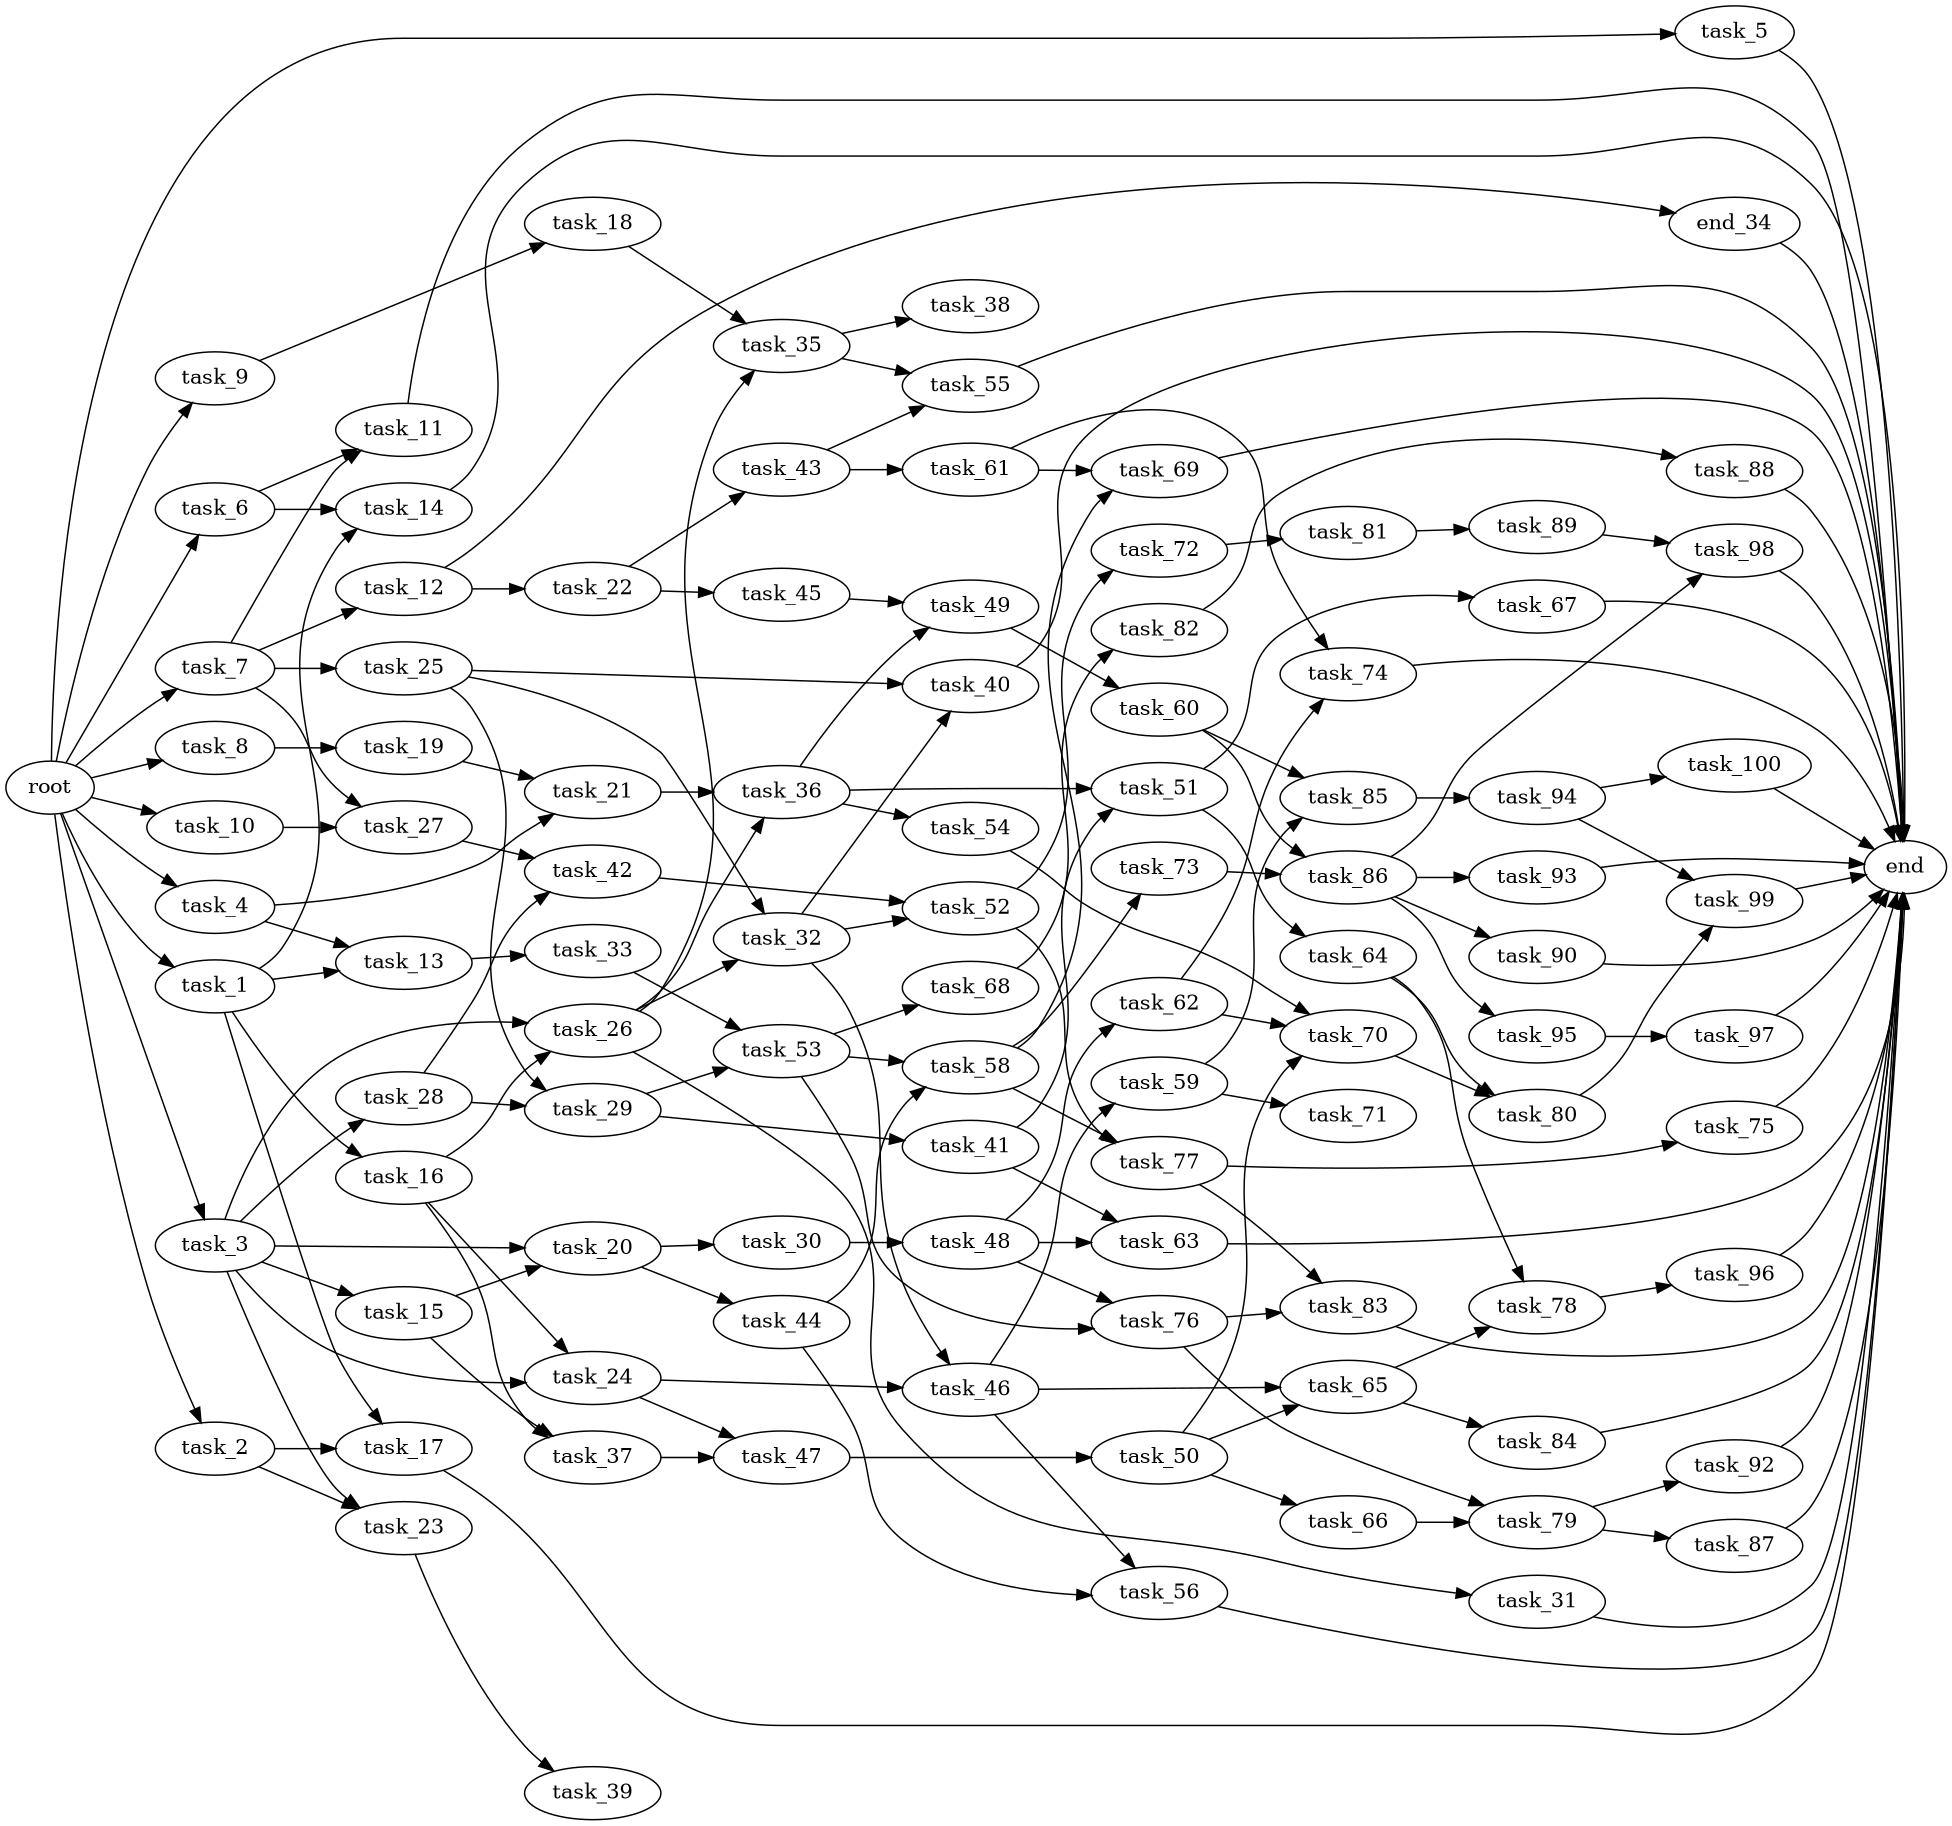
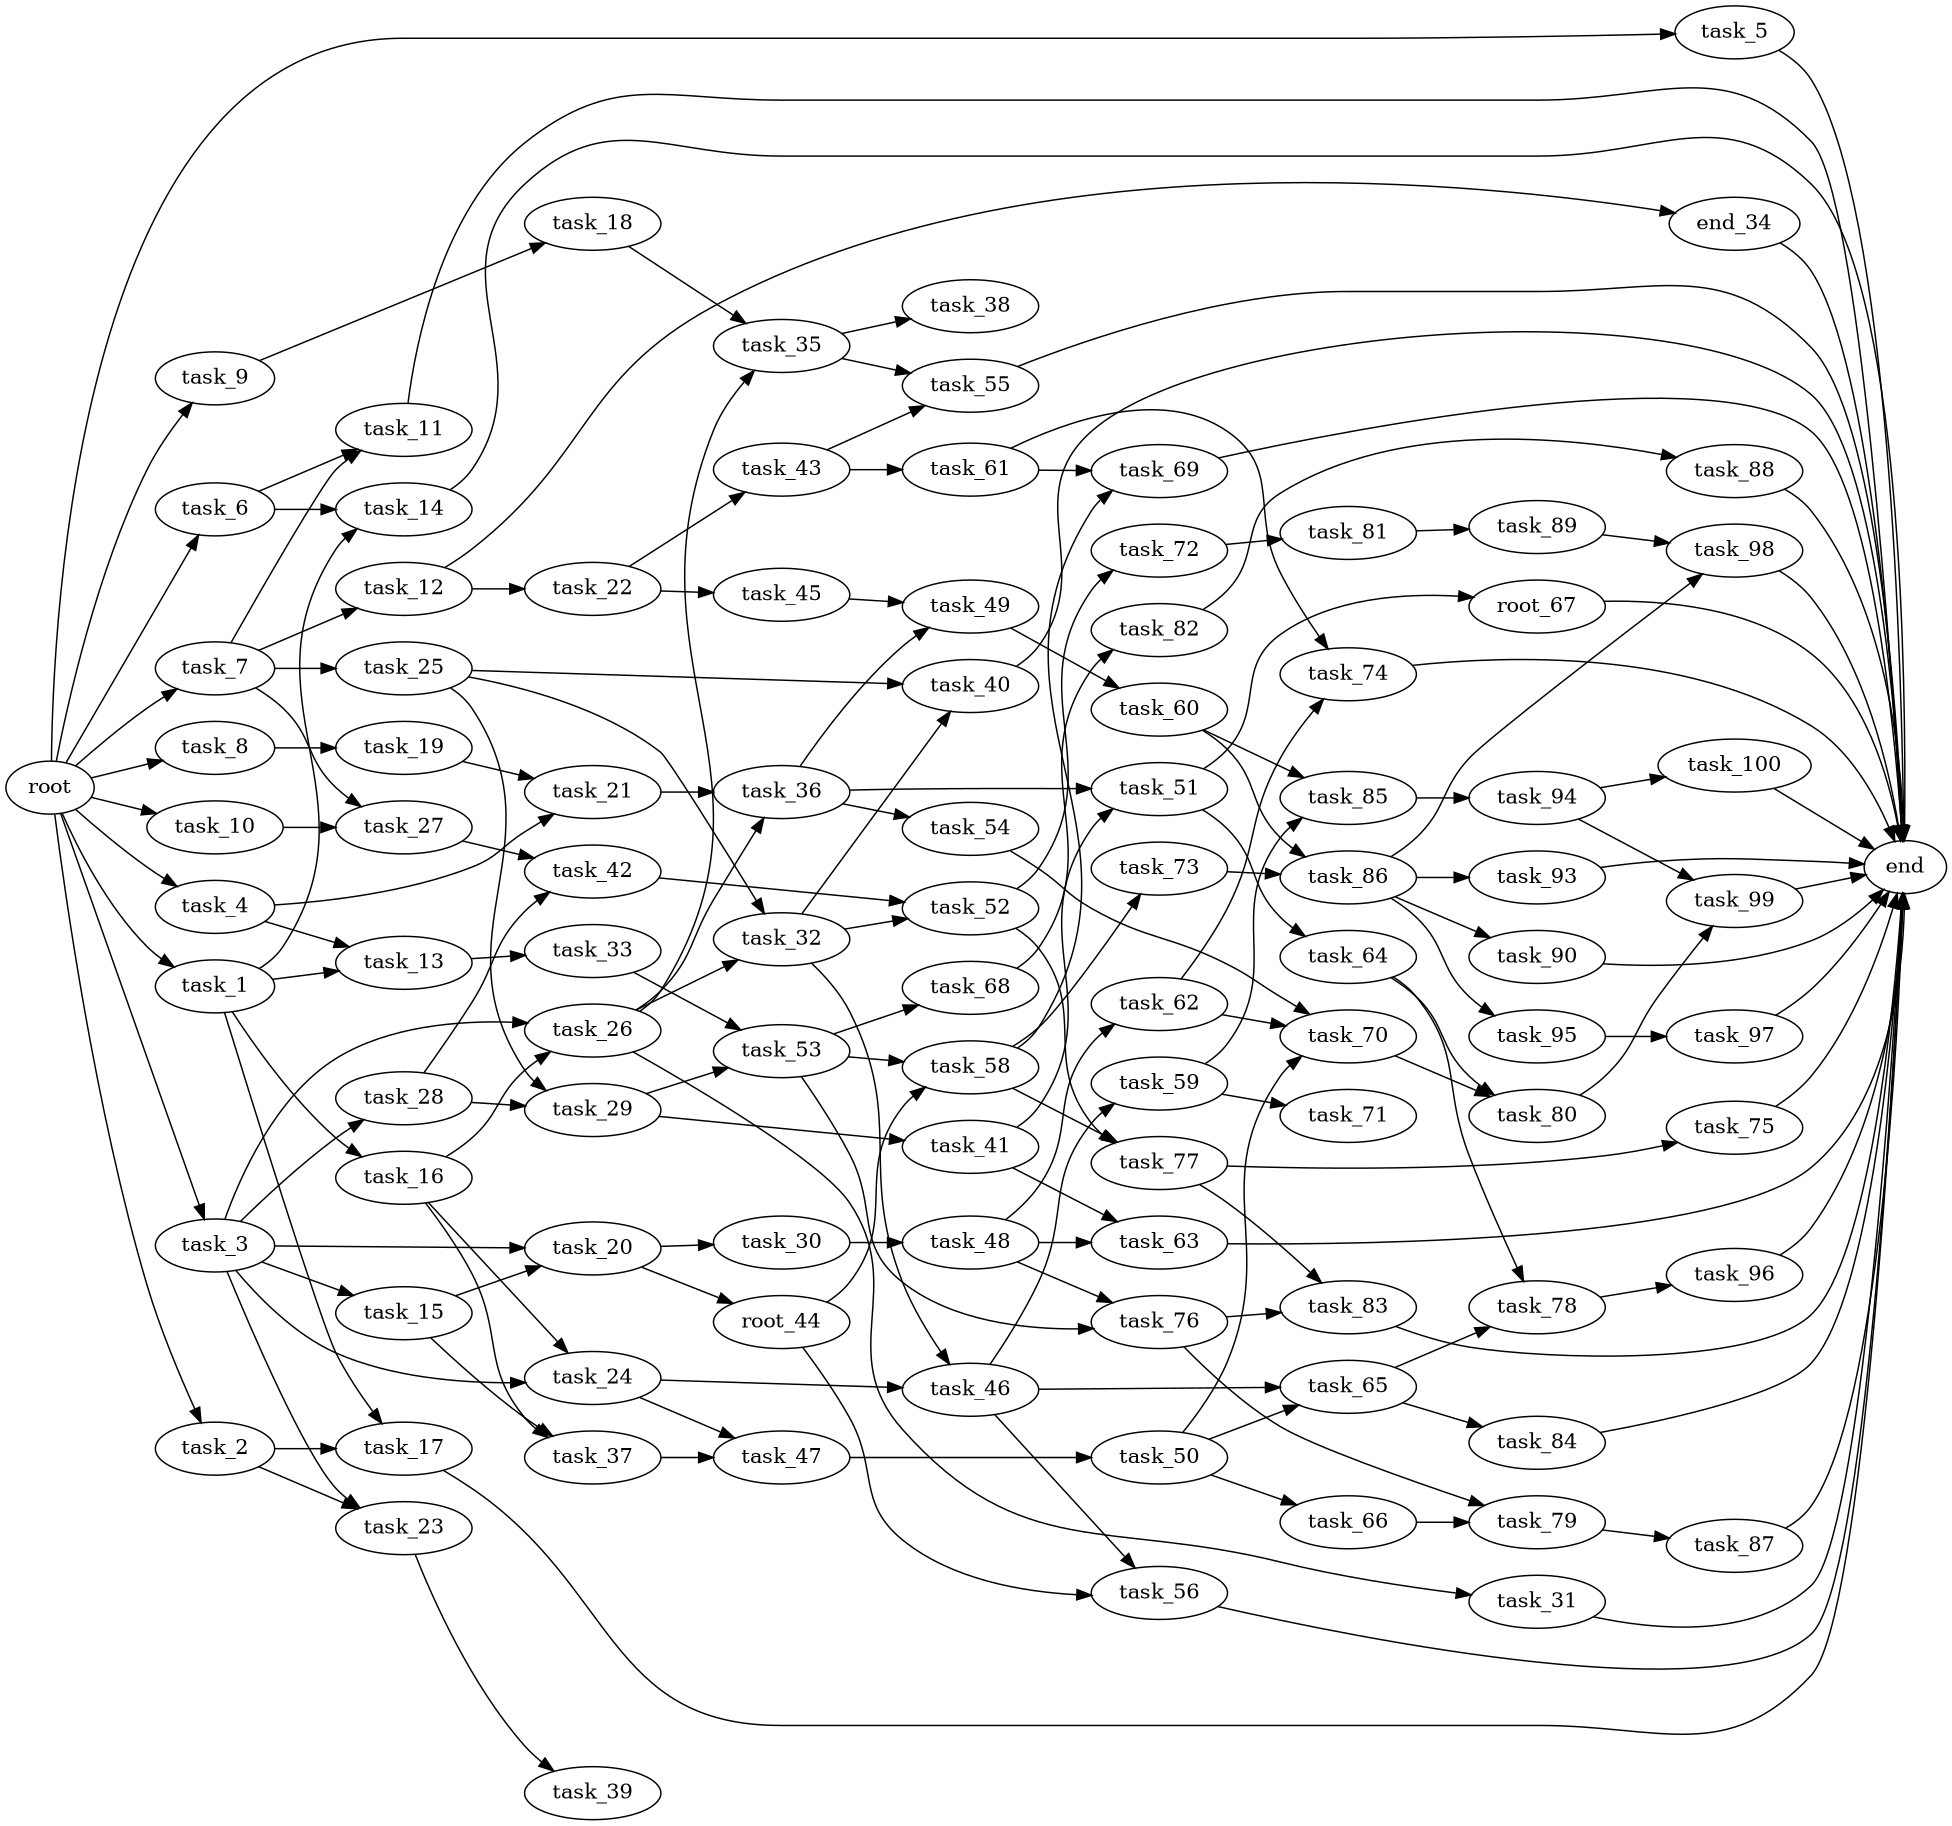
node "task_67": label "task_67" -> "root_67"
node "task_44": label "task_44" -> "root_44"
node "task_92": removed
